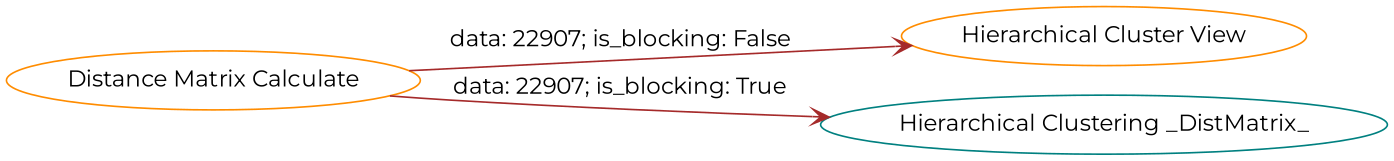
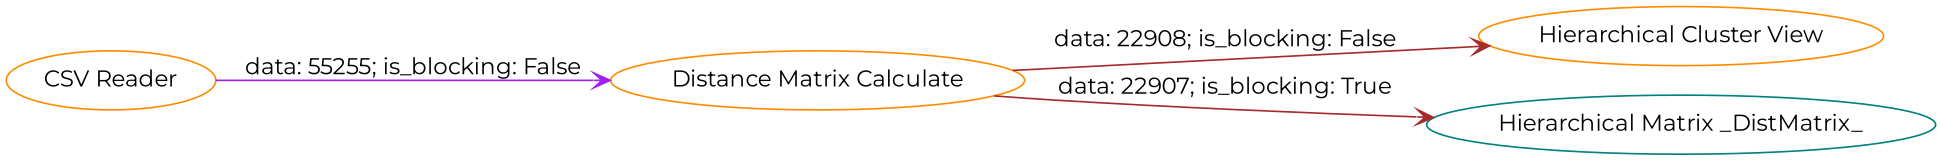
edge "Distance Matrix Calculate" -> "Hierarchical Cluster View": label "data: 22907; is_blocking: False" -> "data: 22908; is_blocking: False"
node "CSV Reader": added
node "Hierarchical Clustering _DistMatrix_": label "Hierarchical Clustering _DistMatrix_" -> "Hierarchical Matrix _DistMatrix_"
